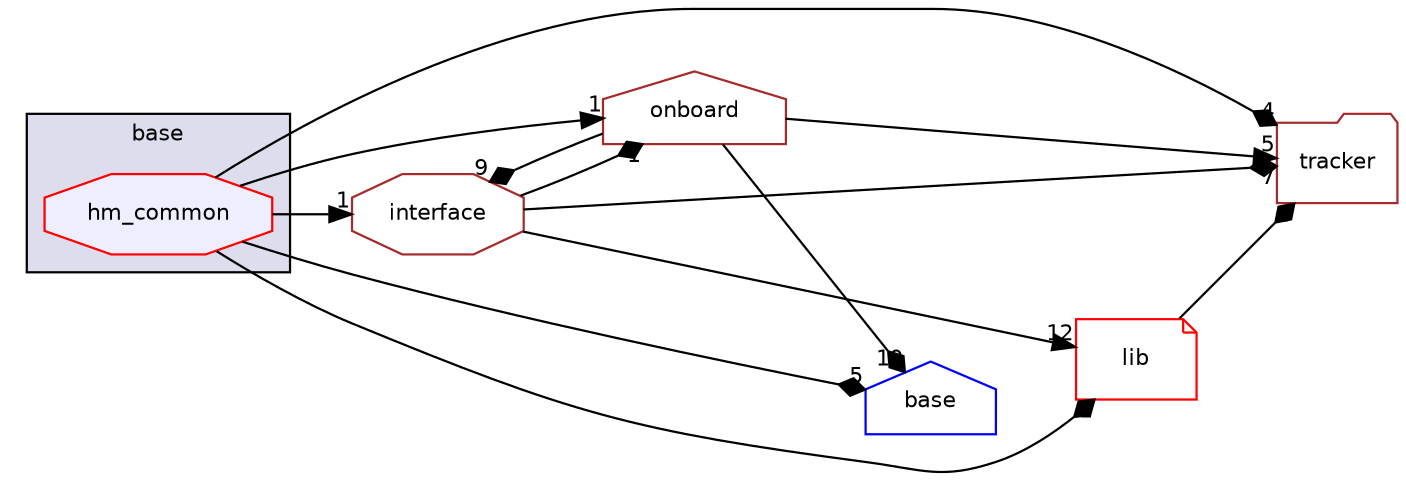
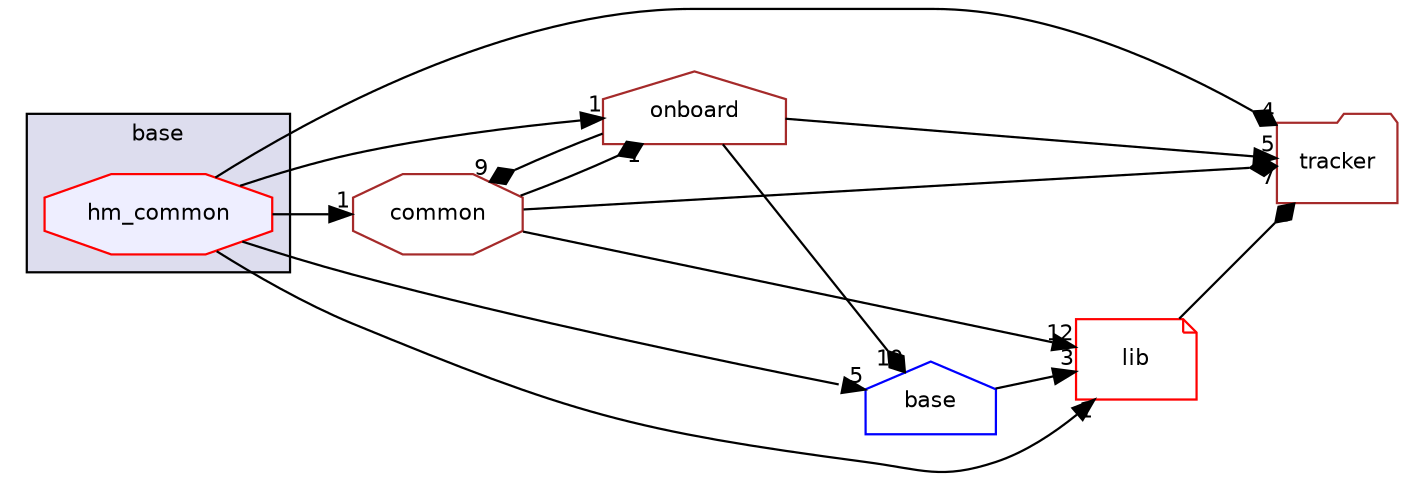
node "interface": label "interface" -> "common"
edge "hm_common" -> "base": arrowhead diamond -> normal
edge "base" -> "lib": added
edge "hm_common" -> "lib": arrowhead diamond -> normal
